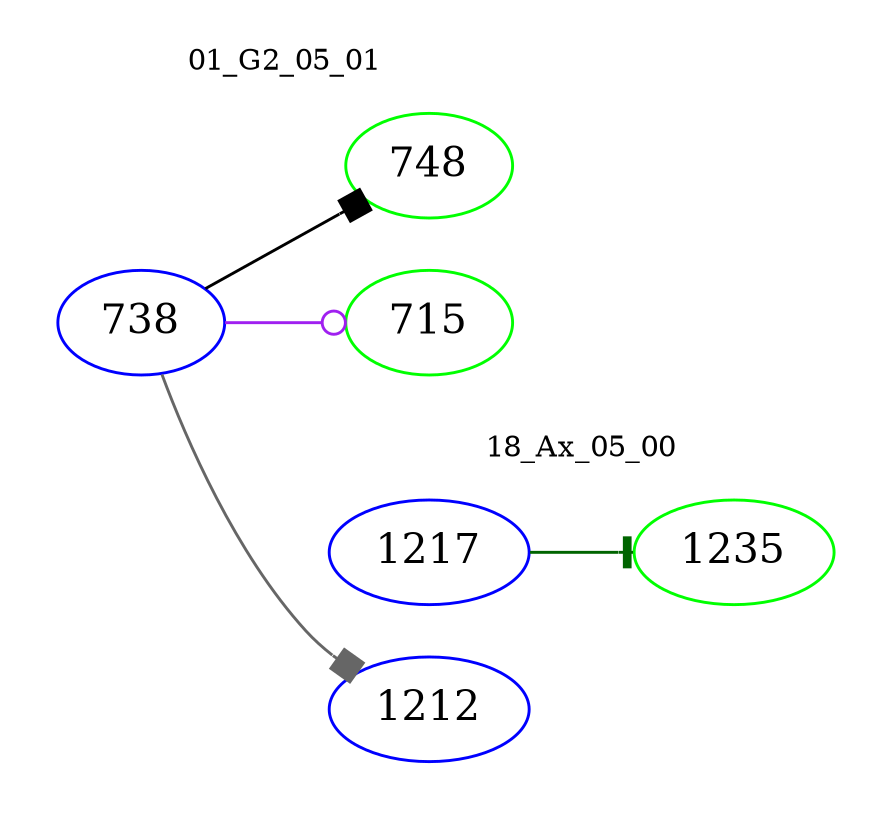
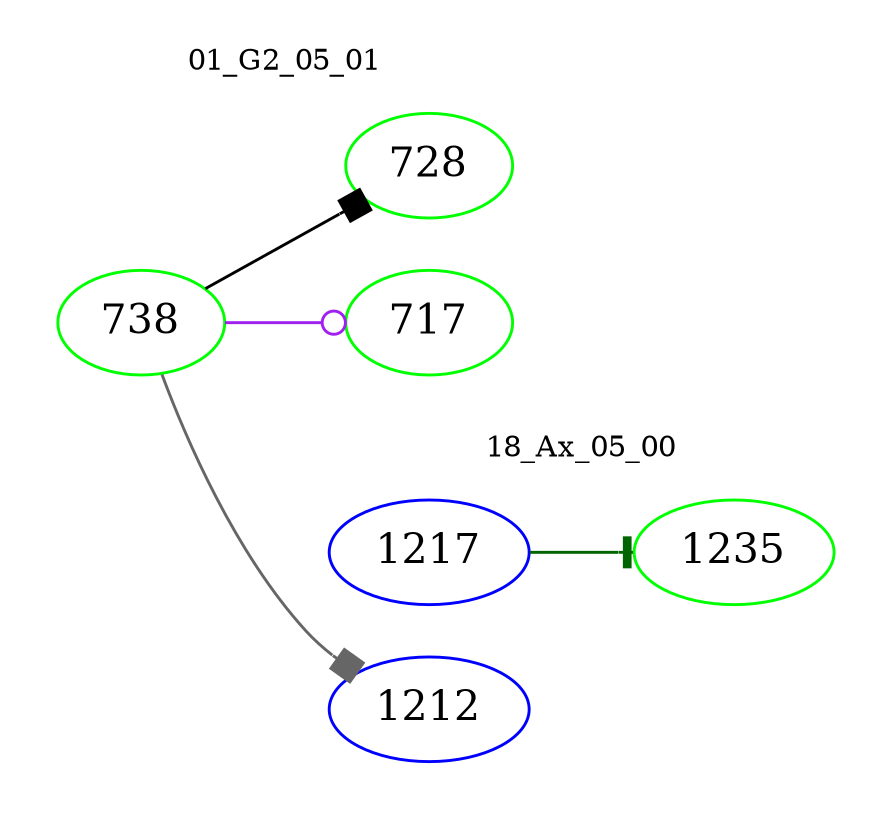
node "748": label "748" -> "728"
node "738": color blue -> green
node "715": label "715" -> "717"
